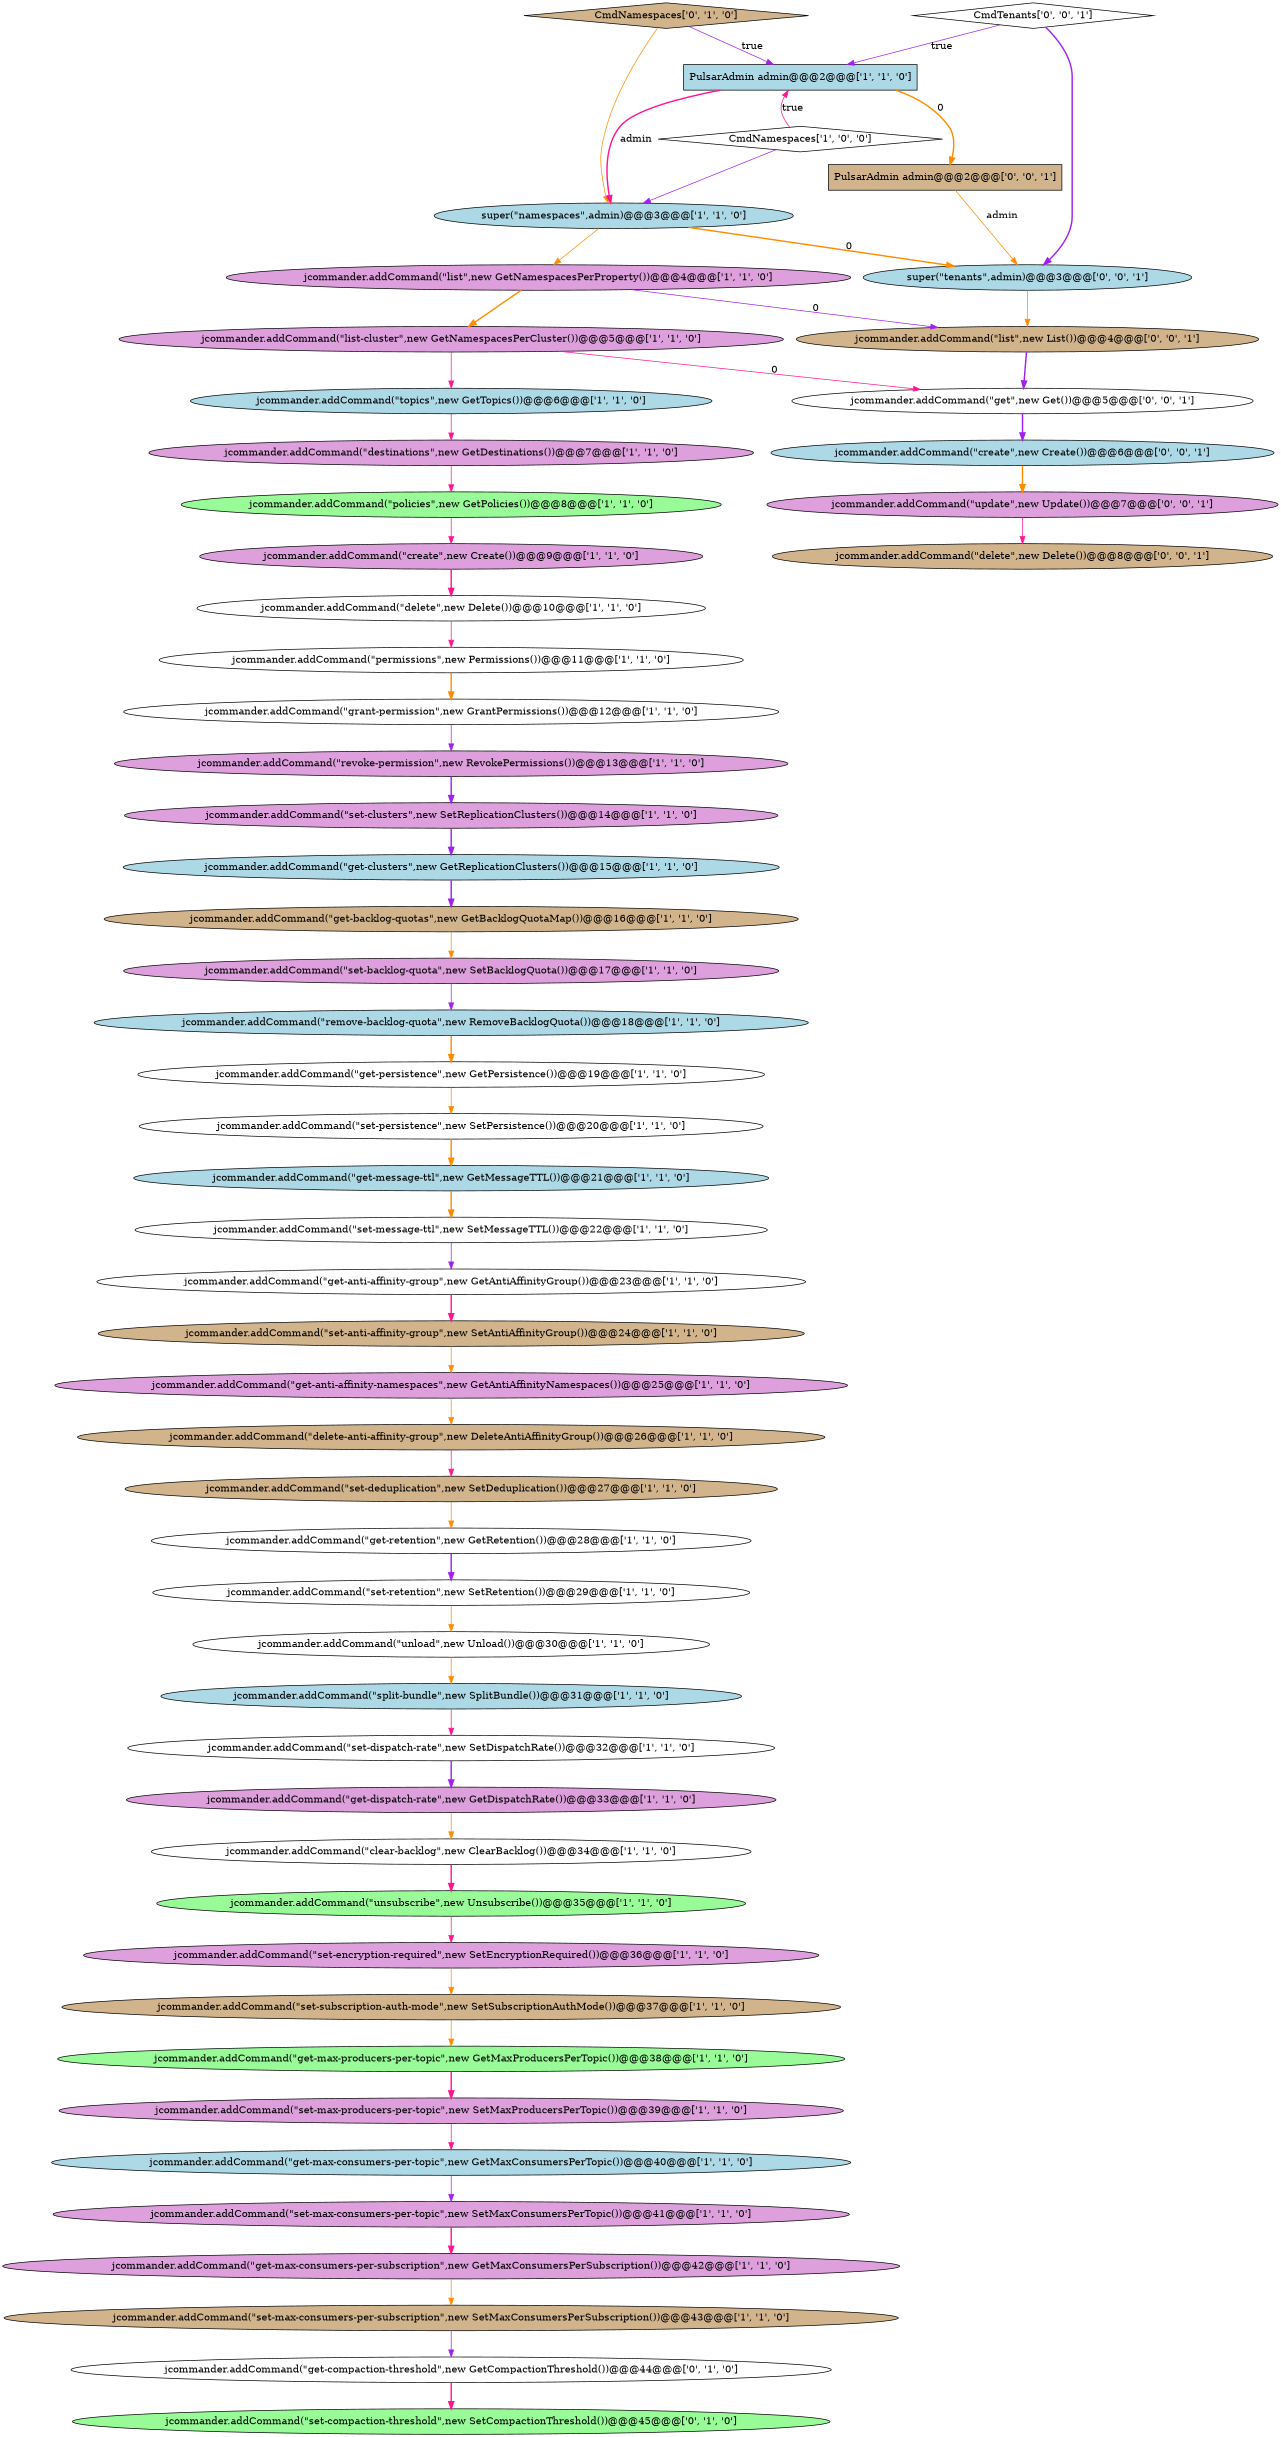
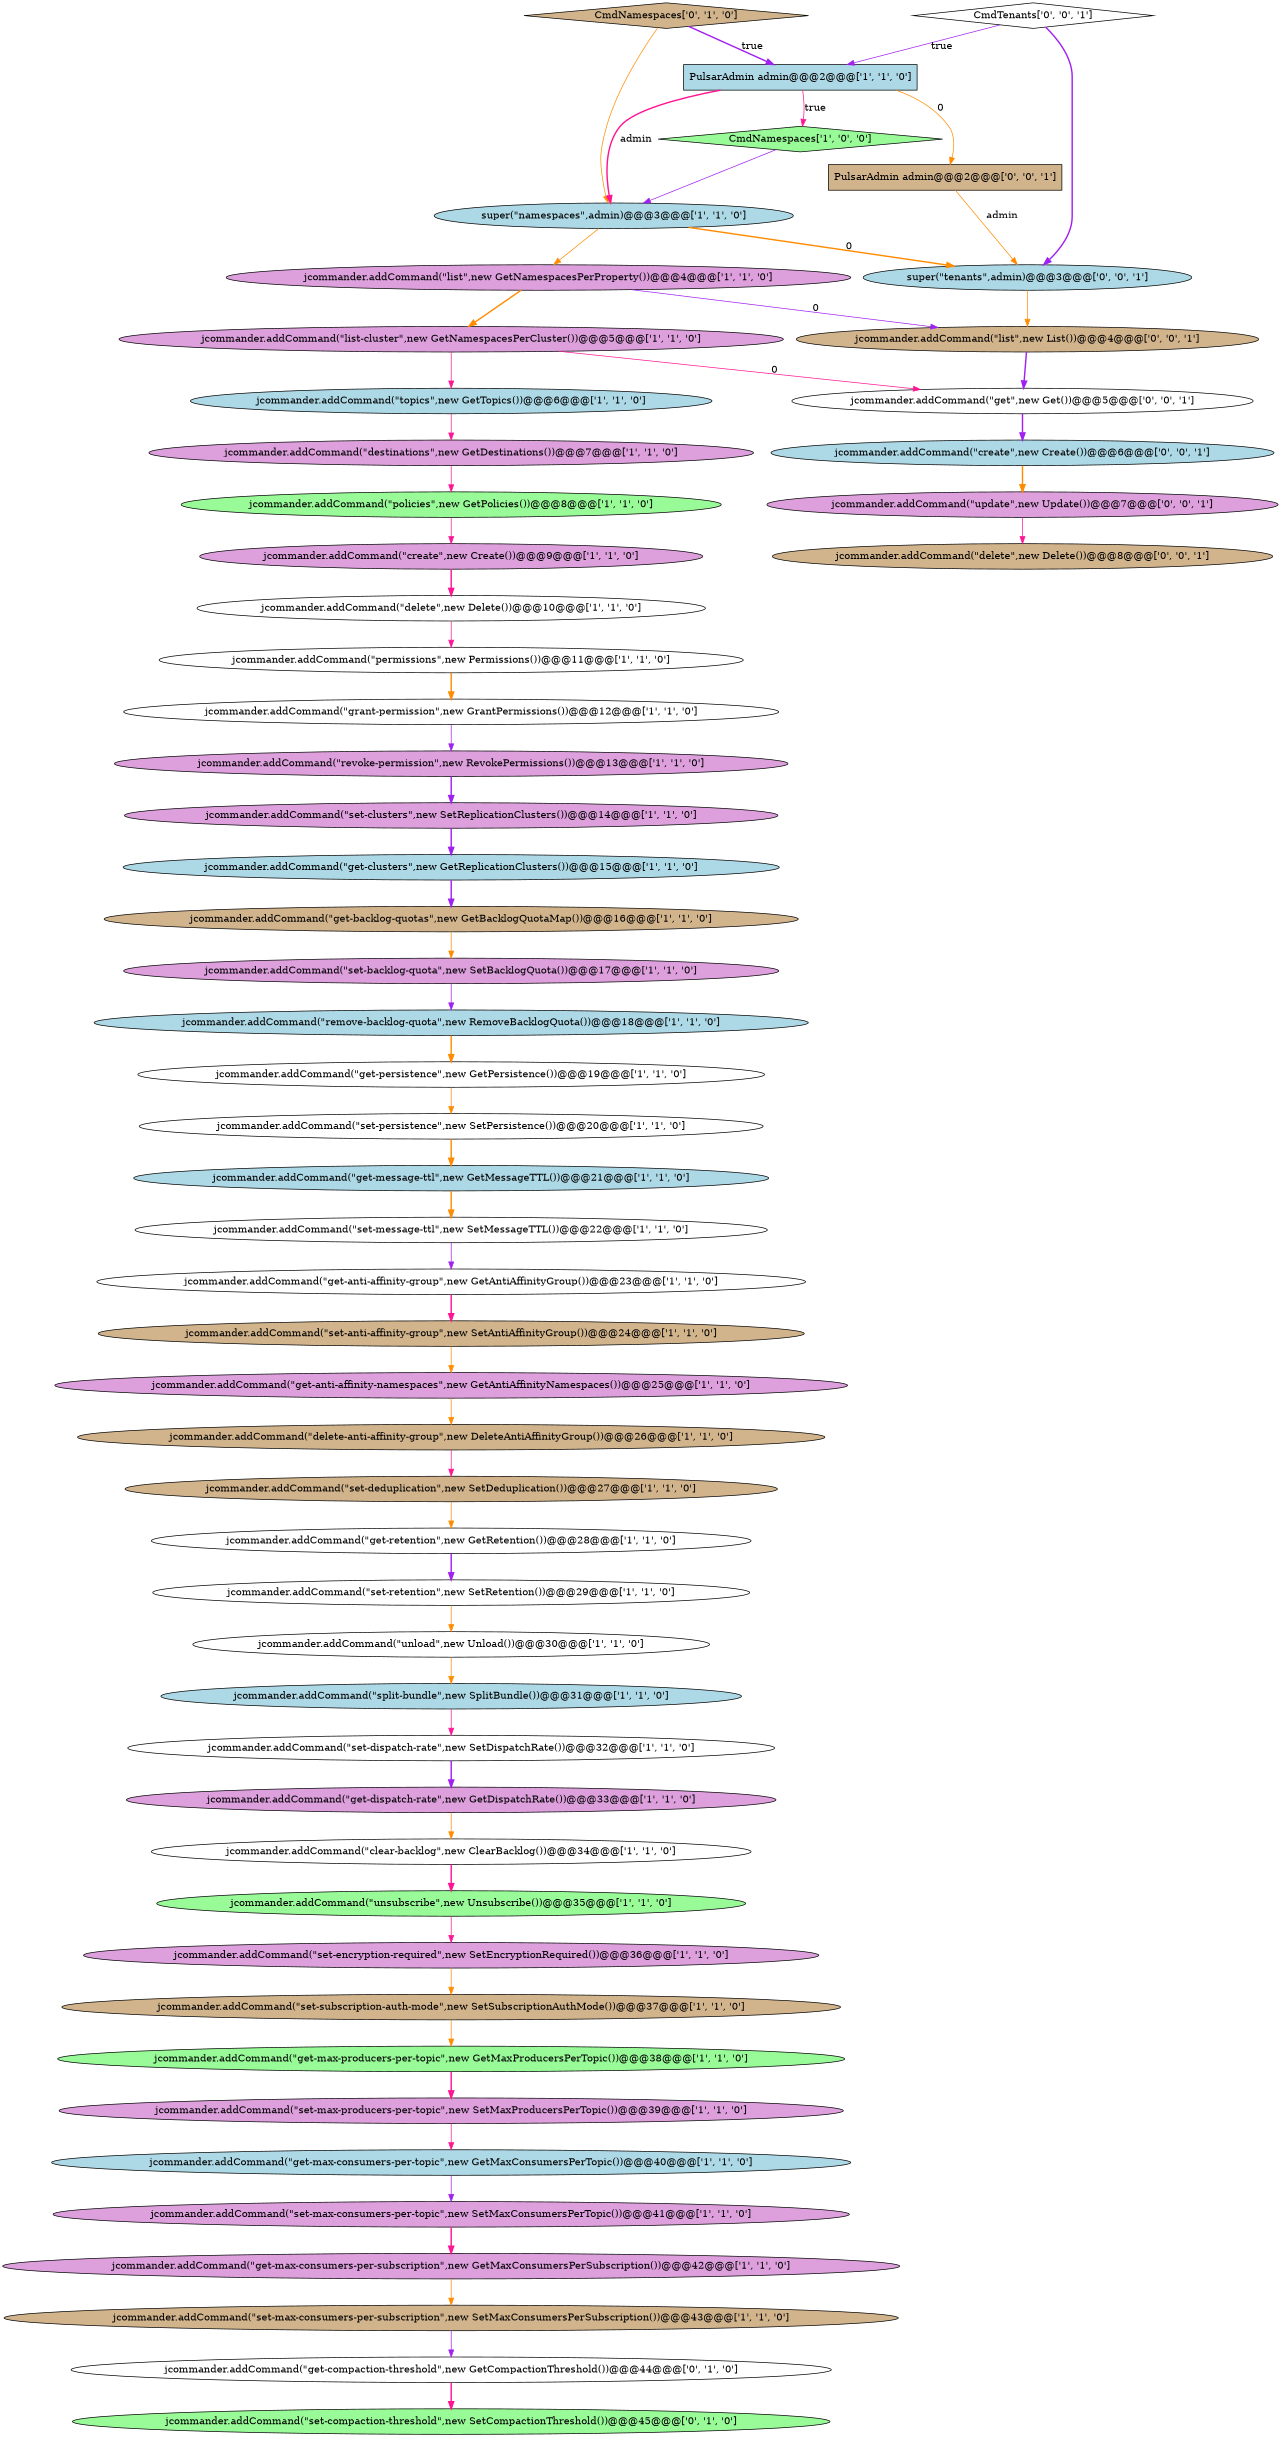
edge "CmdNamespaces['0', '1', '0']" -> "PulsarAdmin admin@@@2@@@['1', '1', '0']": style solid -> bold
edge "CmdNamespaces['1', '0', '0']" -> "PulsarAdmin admin@@@2@@@['1', '1', '0']": reversed
edge "PulsarAdmin admin@@@2@@@['1', '1', '0']" -> "PulsarAdmin admin@@@2@@@['0', '0', '1']": style bold -> solid
node "CmdNamespaces['1', '0', '0']": fillcolor white -> palegreen
